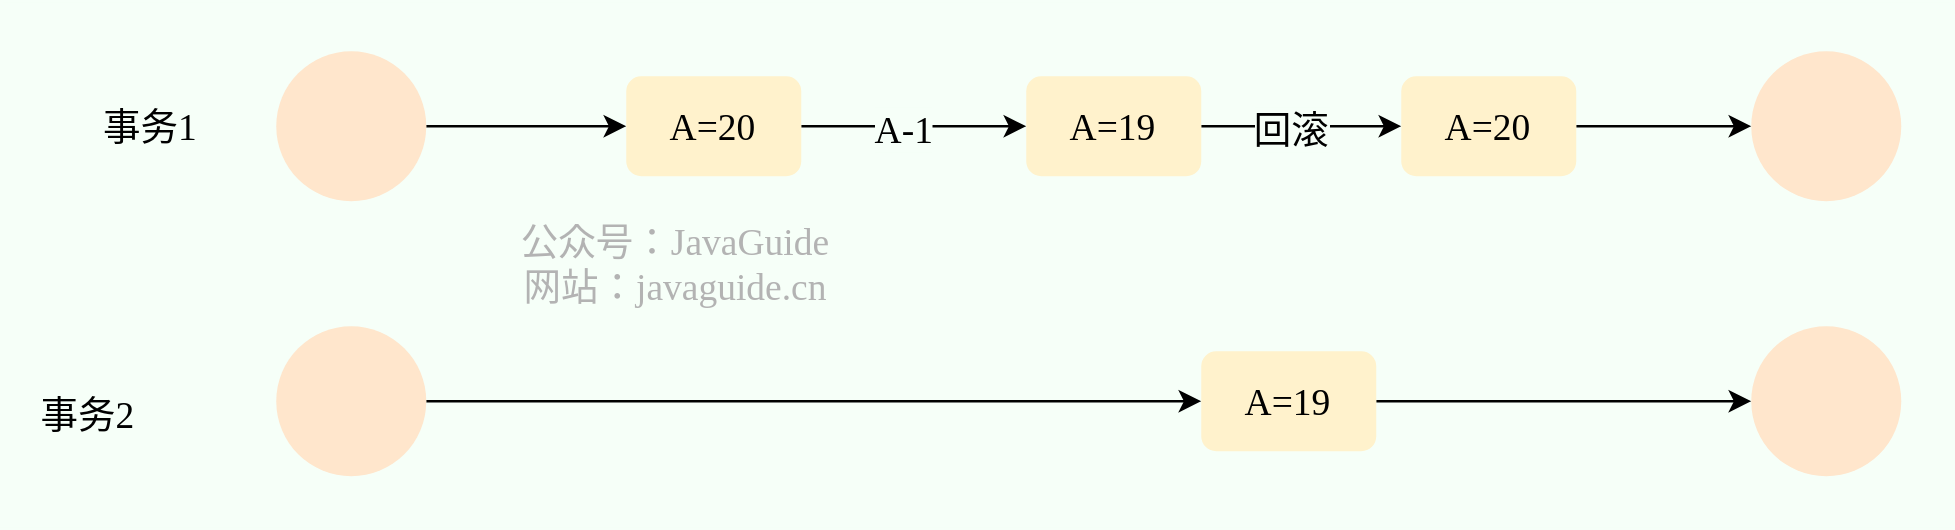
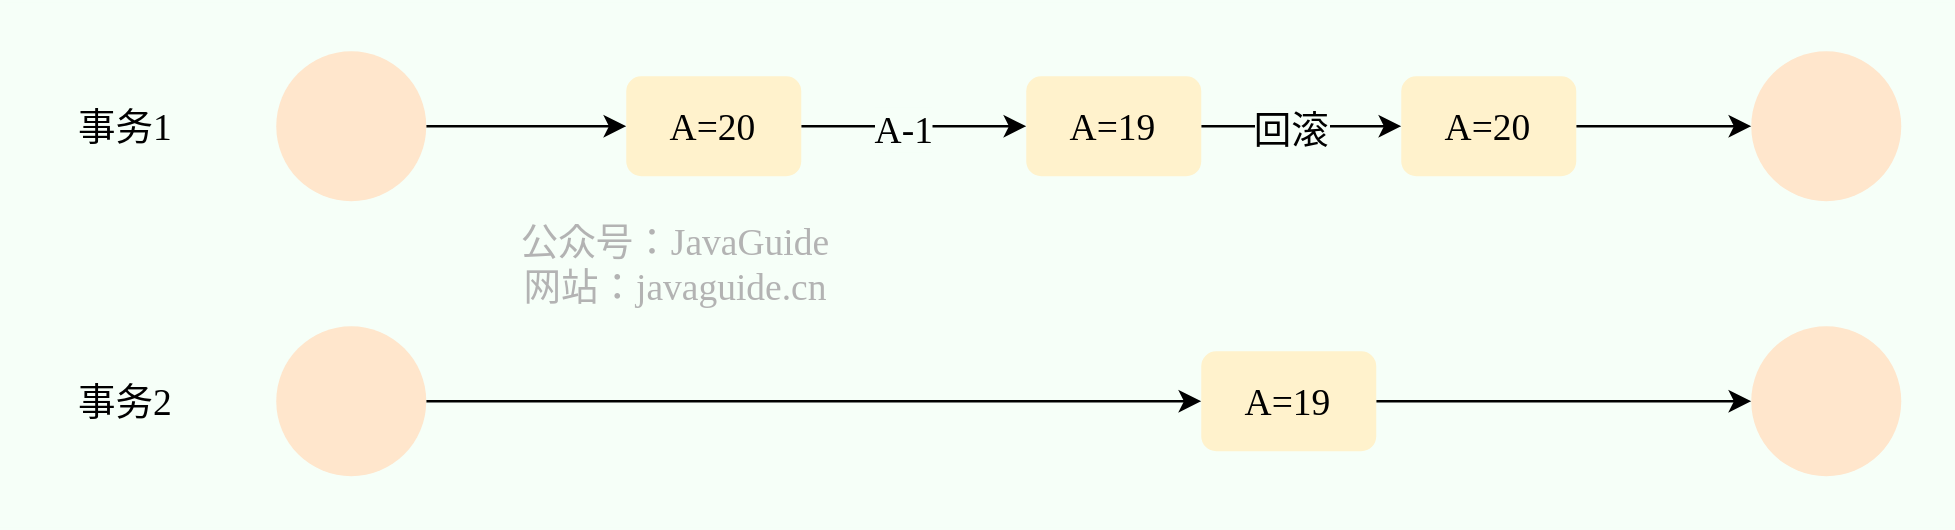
node "事务1": moved (151, 126) -> (126, 126)
node "事务2": moved (89, 414) -> (126, 401)
